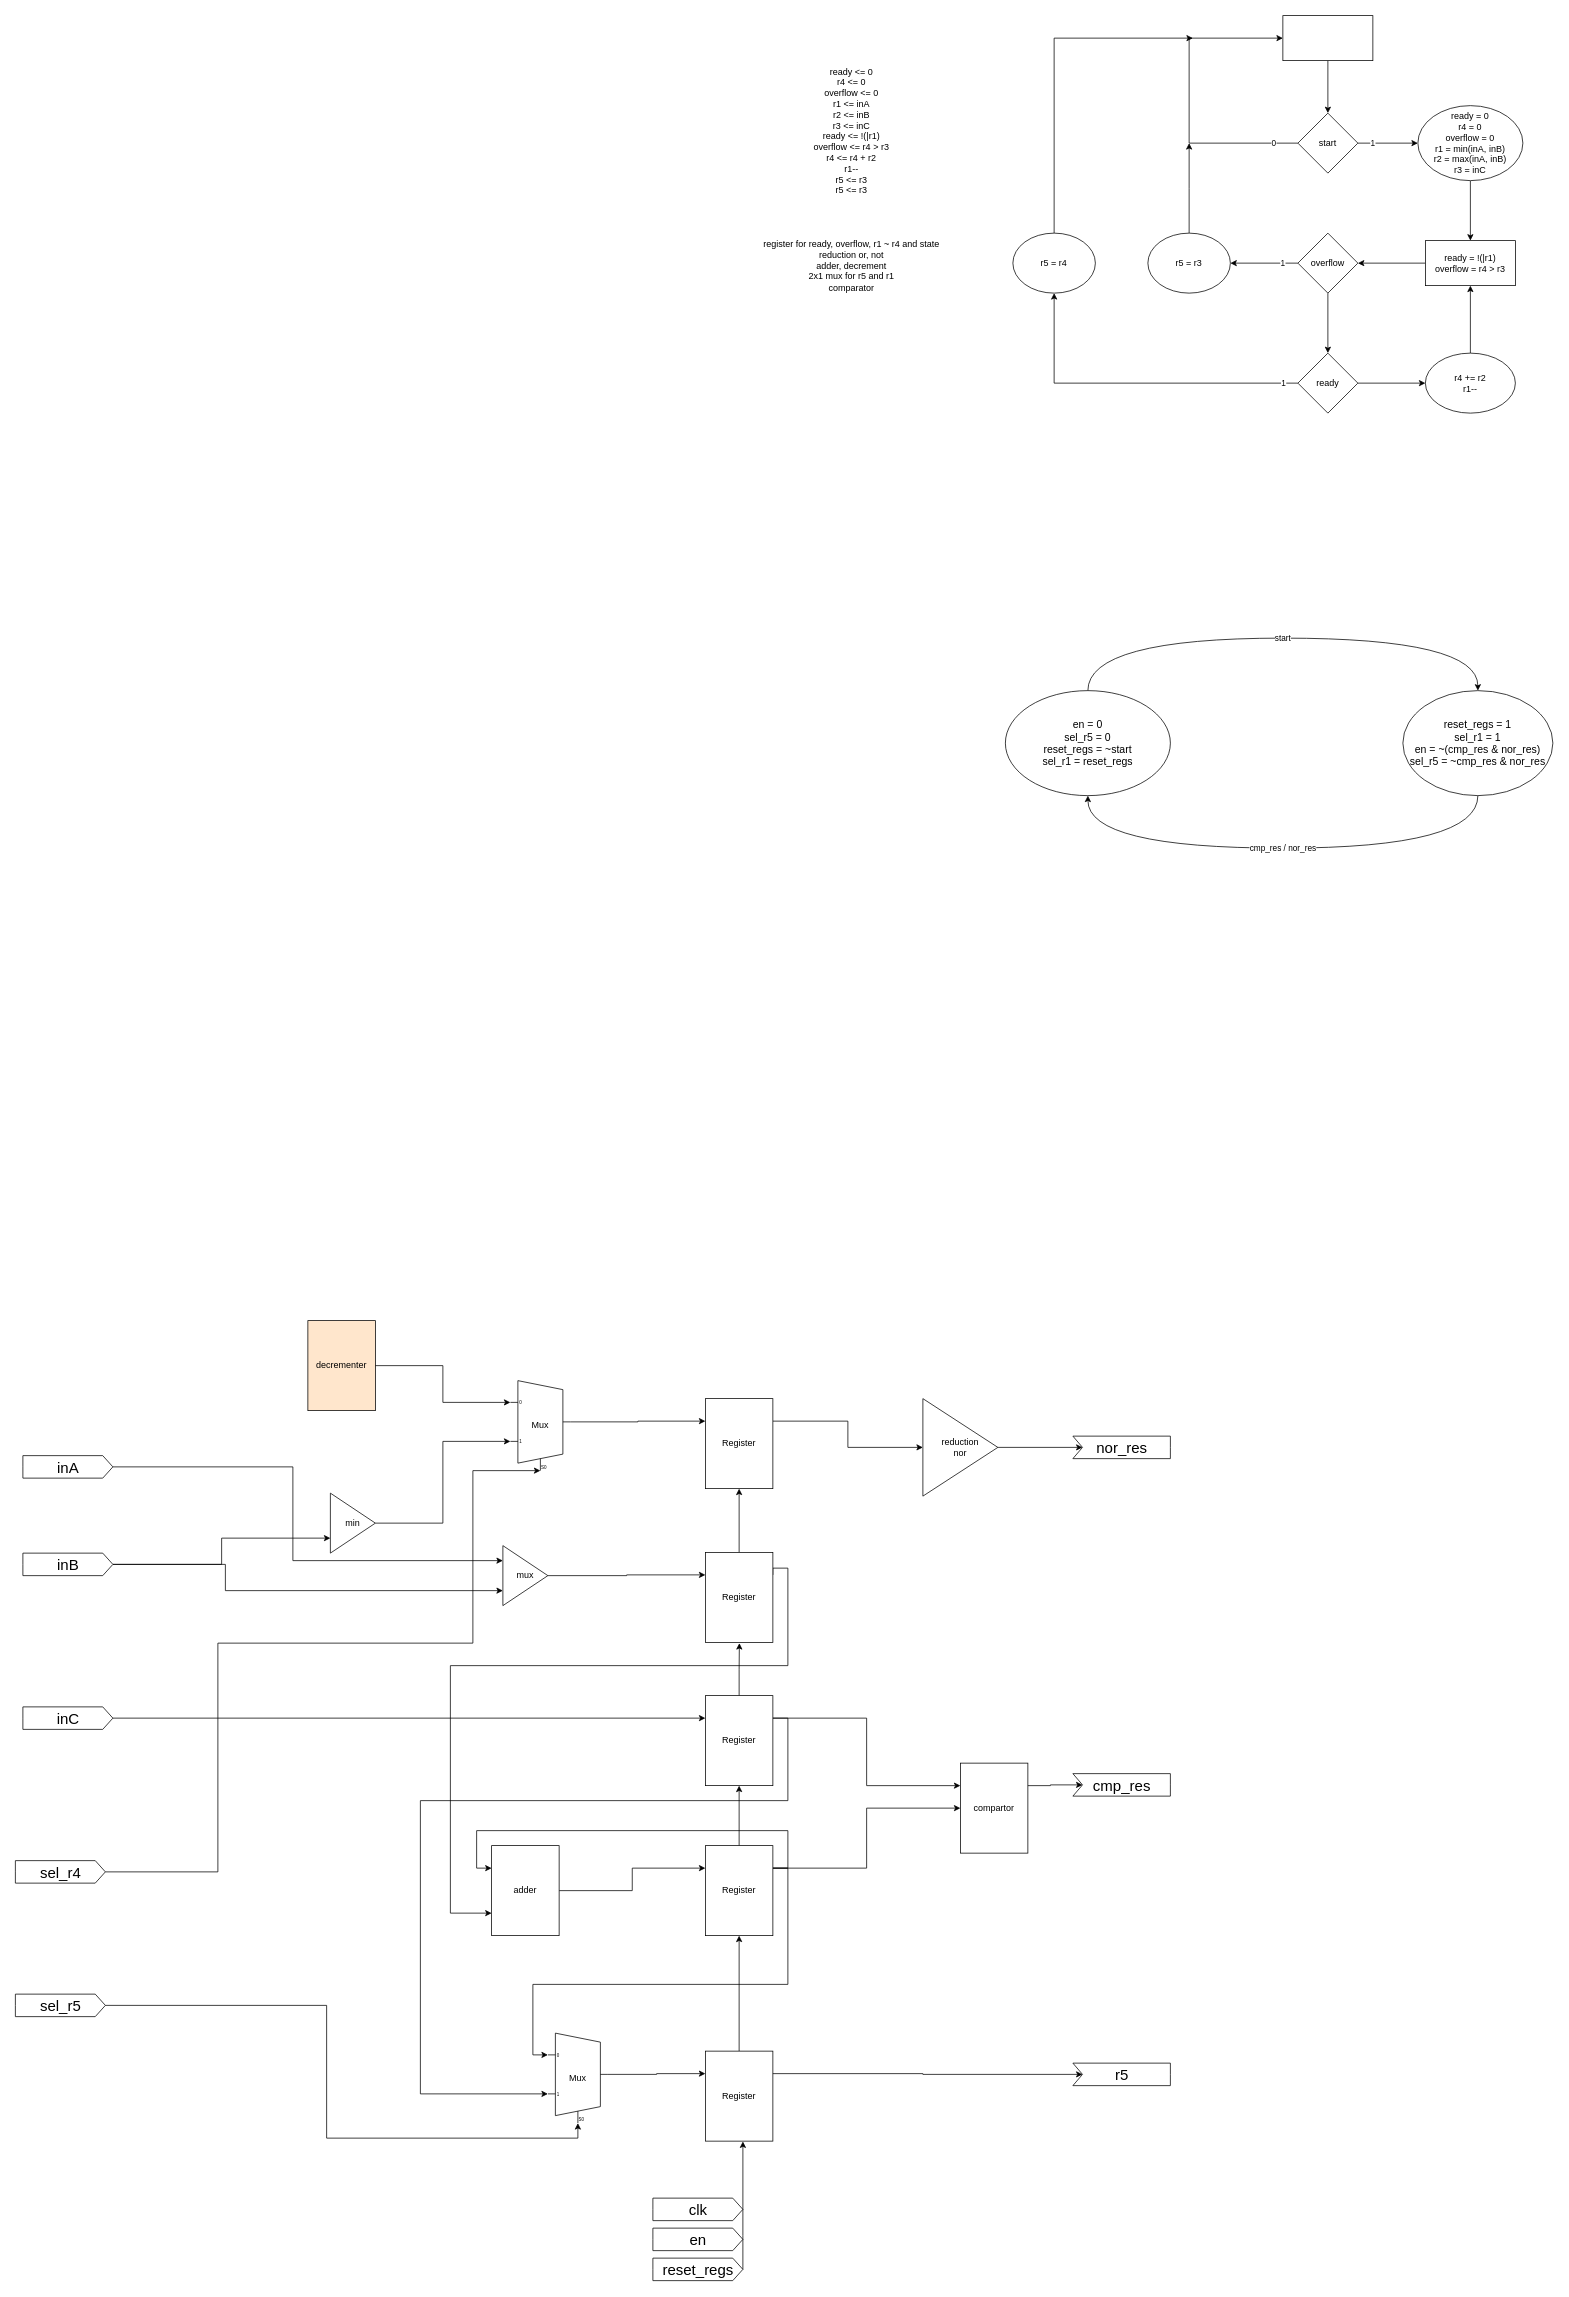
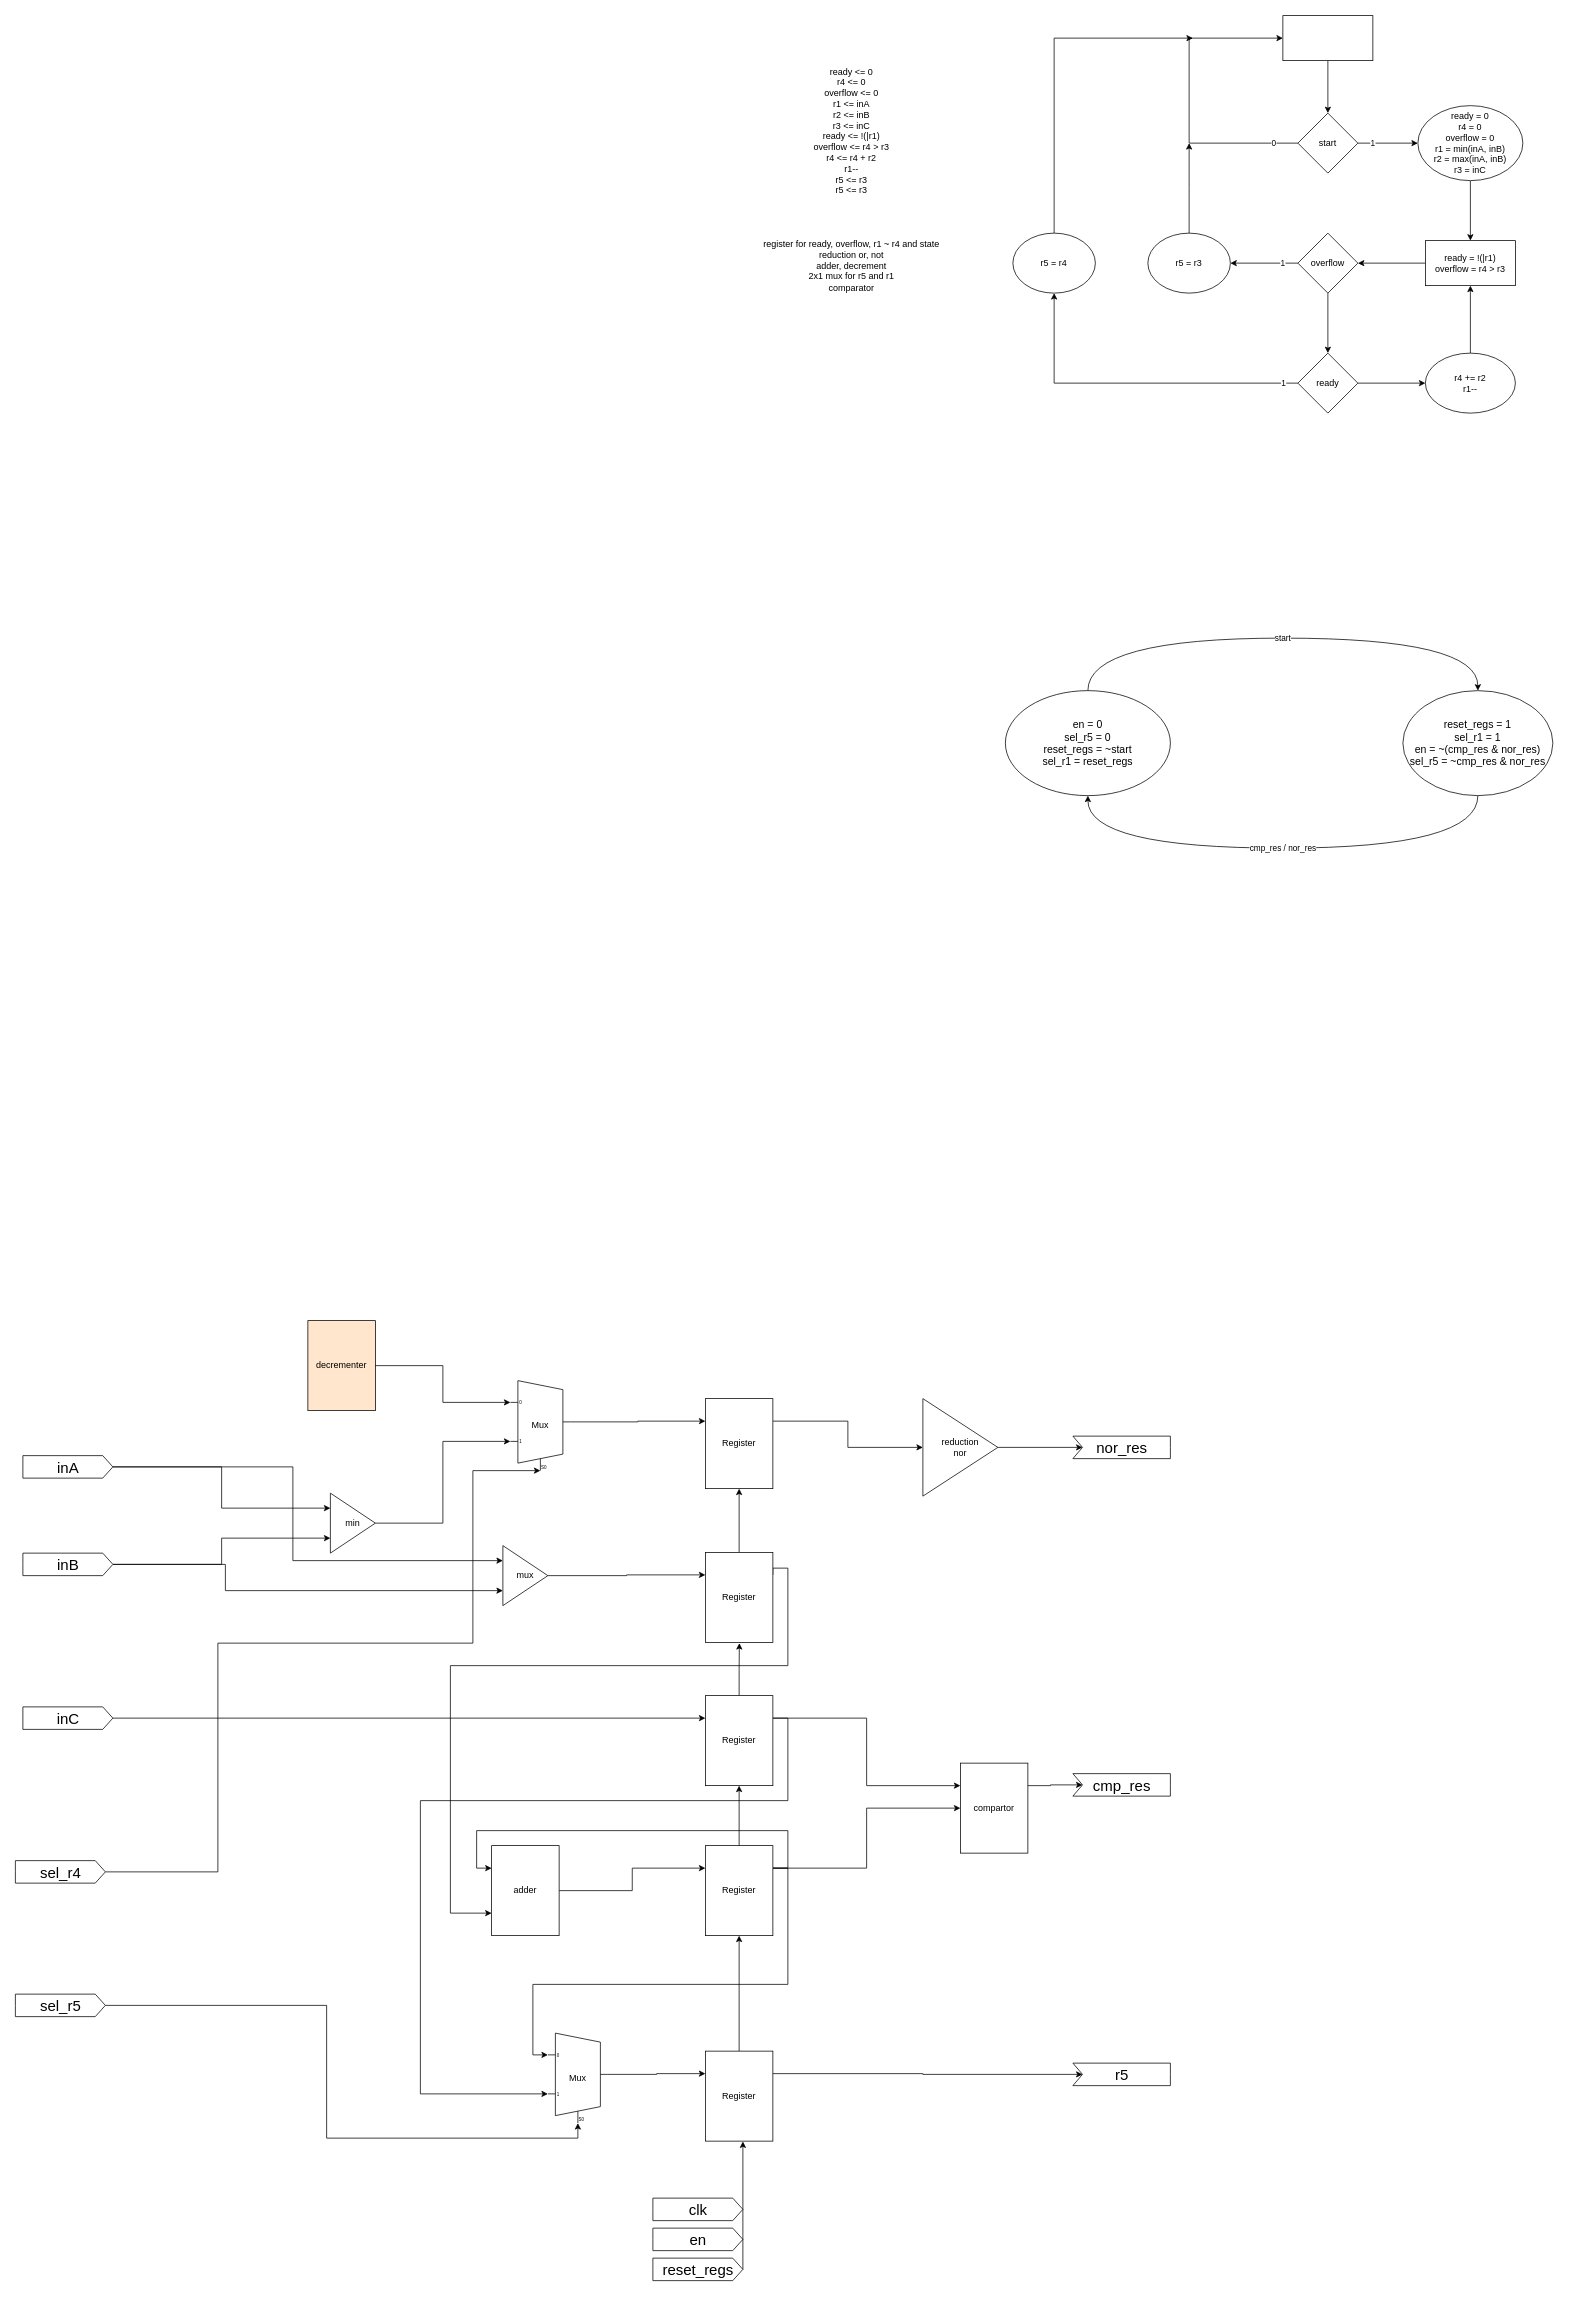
edge "inA" -> "min": added
